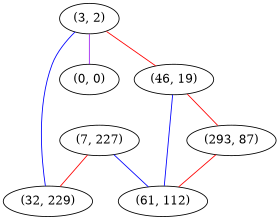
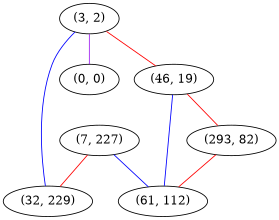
node "(293, 87)": label "(293, 87)" -> "(293, 82)"
